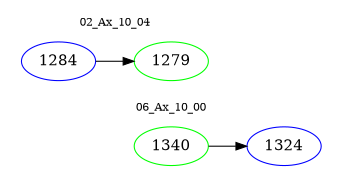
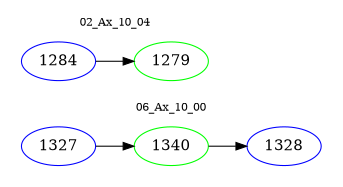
node "1327": added
node "1324": label "1324" -> "1328"
